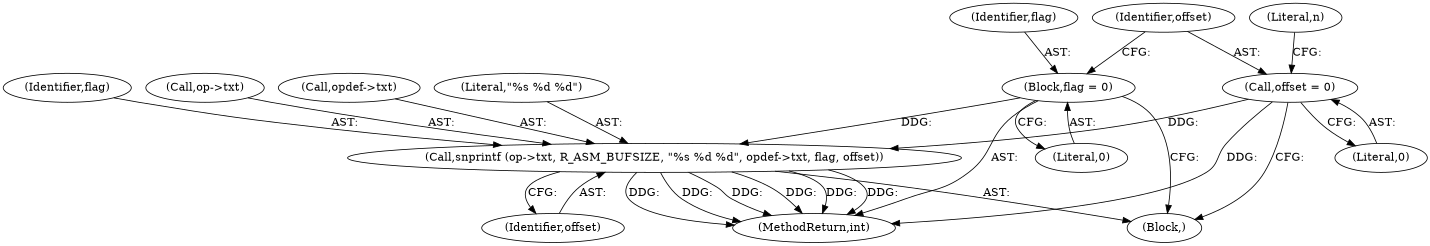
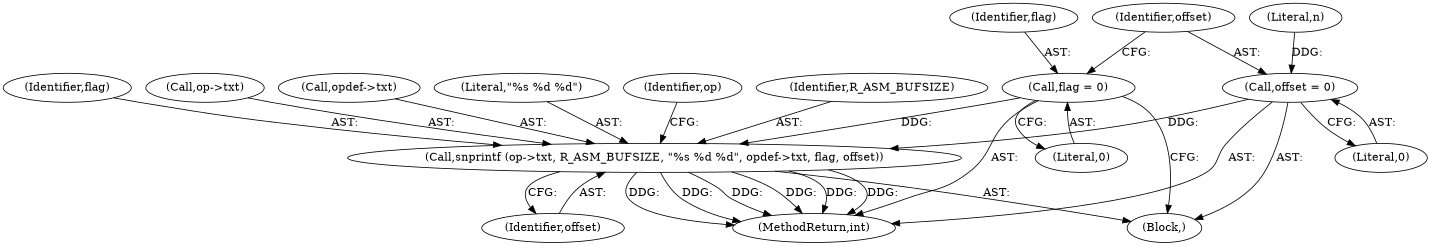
edge "(Literal,n)" -> "(Call,offset = 0)": label "CFG: " -> "DDG: "
node "(Identifier,op)": added
node "(Identifier,R_ASM_BUFSIZE)": added
node "(Block,flag = 0)": label "(Block,flag = 0)" -> "(Call,flag = 0)"
edge "(Call,offset = 0)" -> "(MethodReturn,int)": label "DDG: " -> "AST: "
edge "(Call,offset = 0)" -> "(Block,)": label "CFG: " -> "AST: "
